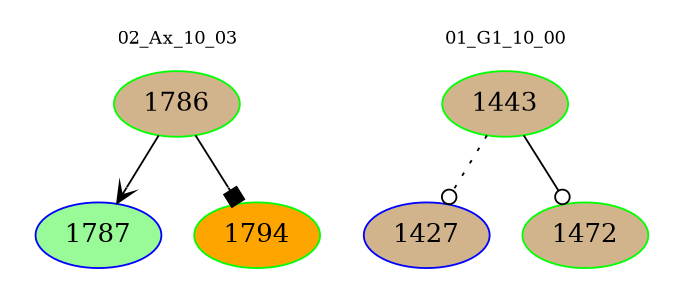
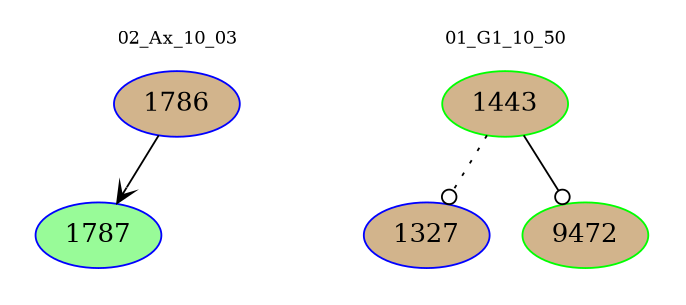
cluster "01_G1_10_00": label "01_G1_10_00" -> "01_G1_10_50"
node "1786": color green -> blue
node "1794": removed
node "1427": label "1427" -> "1327"
node "1472": label "1472" -> "9472"
